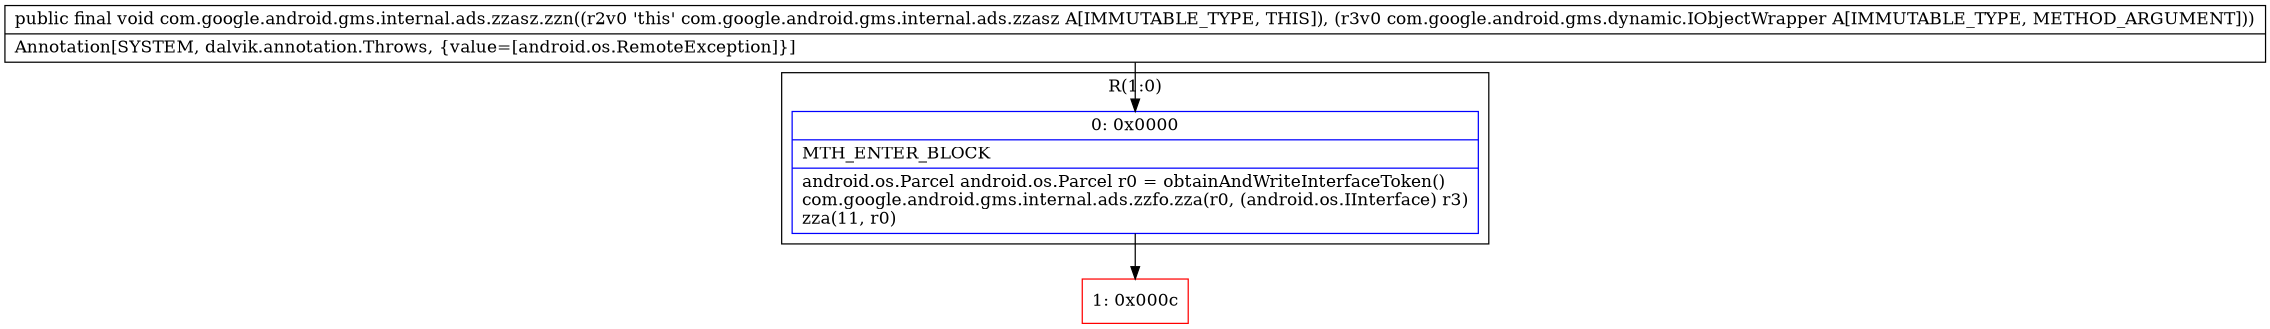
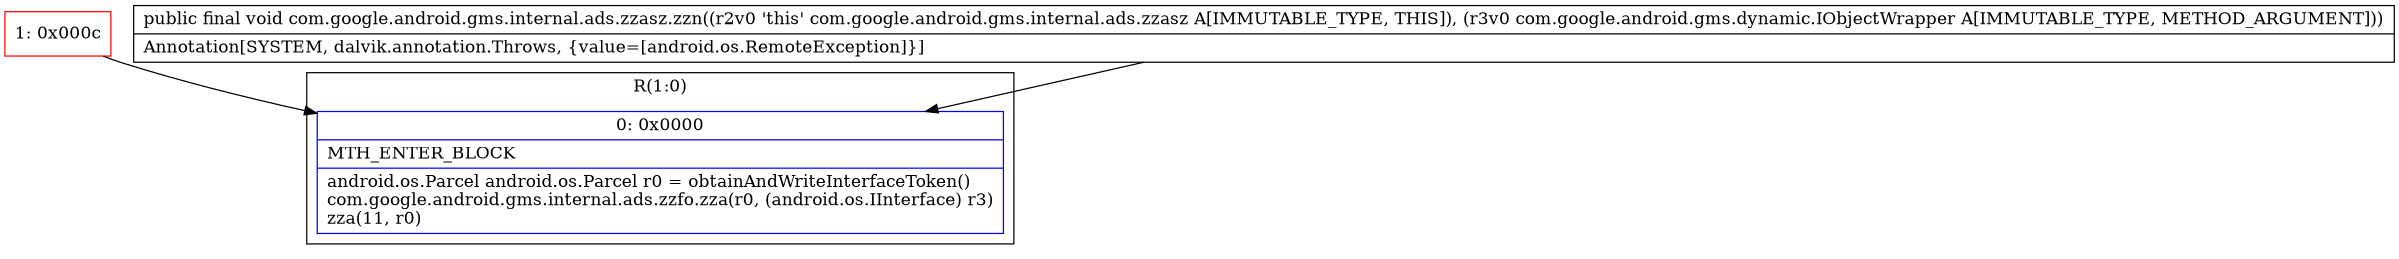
edge "0: 0x0000" -> "1: 0x000c": reversed
